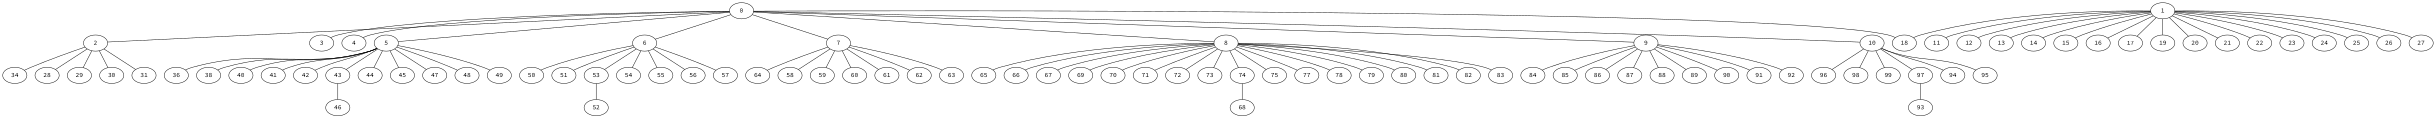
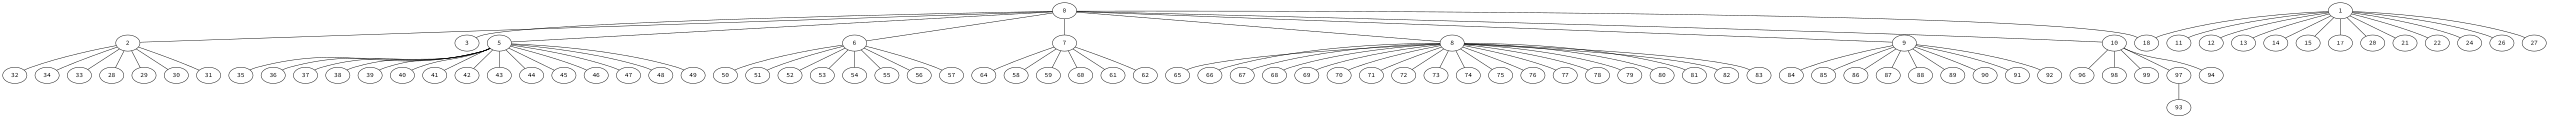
node "4": removed
node "16": removed
node "19": removed
node "23": removed
node "25": removed
node "32": added
node "33": added
node "35": added
node "37": added
node "39": added
node "63": removed
node "76": added
node "95": removed
edge "43" -- "46": now "5" -- "46"
edge "53" -- "52": now "6" -- "52"
edge "74" -- "68": now "8" -- "68"
